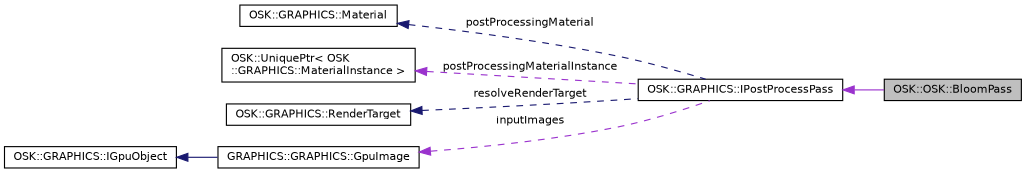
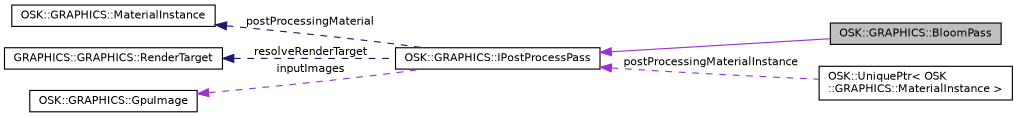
node "OSK::GRAPHICS::Material": label "OSK::GRAPHICS::Material" -> "OSK::GRAPHICS::MaterialInstance"
edge "OSK::GRAPHICS::IPostProcessPass" -> "OSK::UniquePtr< OSK ::GRAPHICS::MaterialInstance >": reversed
node "OSK::OSK::BloomPass": label "OSK::OSK::BloomPass" -> "OSK::GRAPHICS::BloomPass"
node "OSK::GRAPHICS::RenderTarget": label "OSK::GRAPHICS::RenderTarget" -> "GRAPHICS::GRAPHICS::RenderTarget"
node "OSK::GRAPHICS::IGpuObject": removed
node "GRAPHICS::GRAPHICS::GpuImage": label "GRAPHICS::GRAPHICS::GpuImage" -> "OSK::GRAPHICS::GpuImage"
